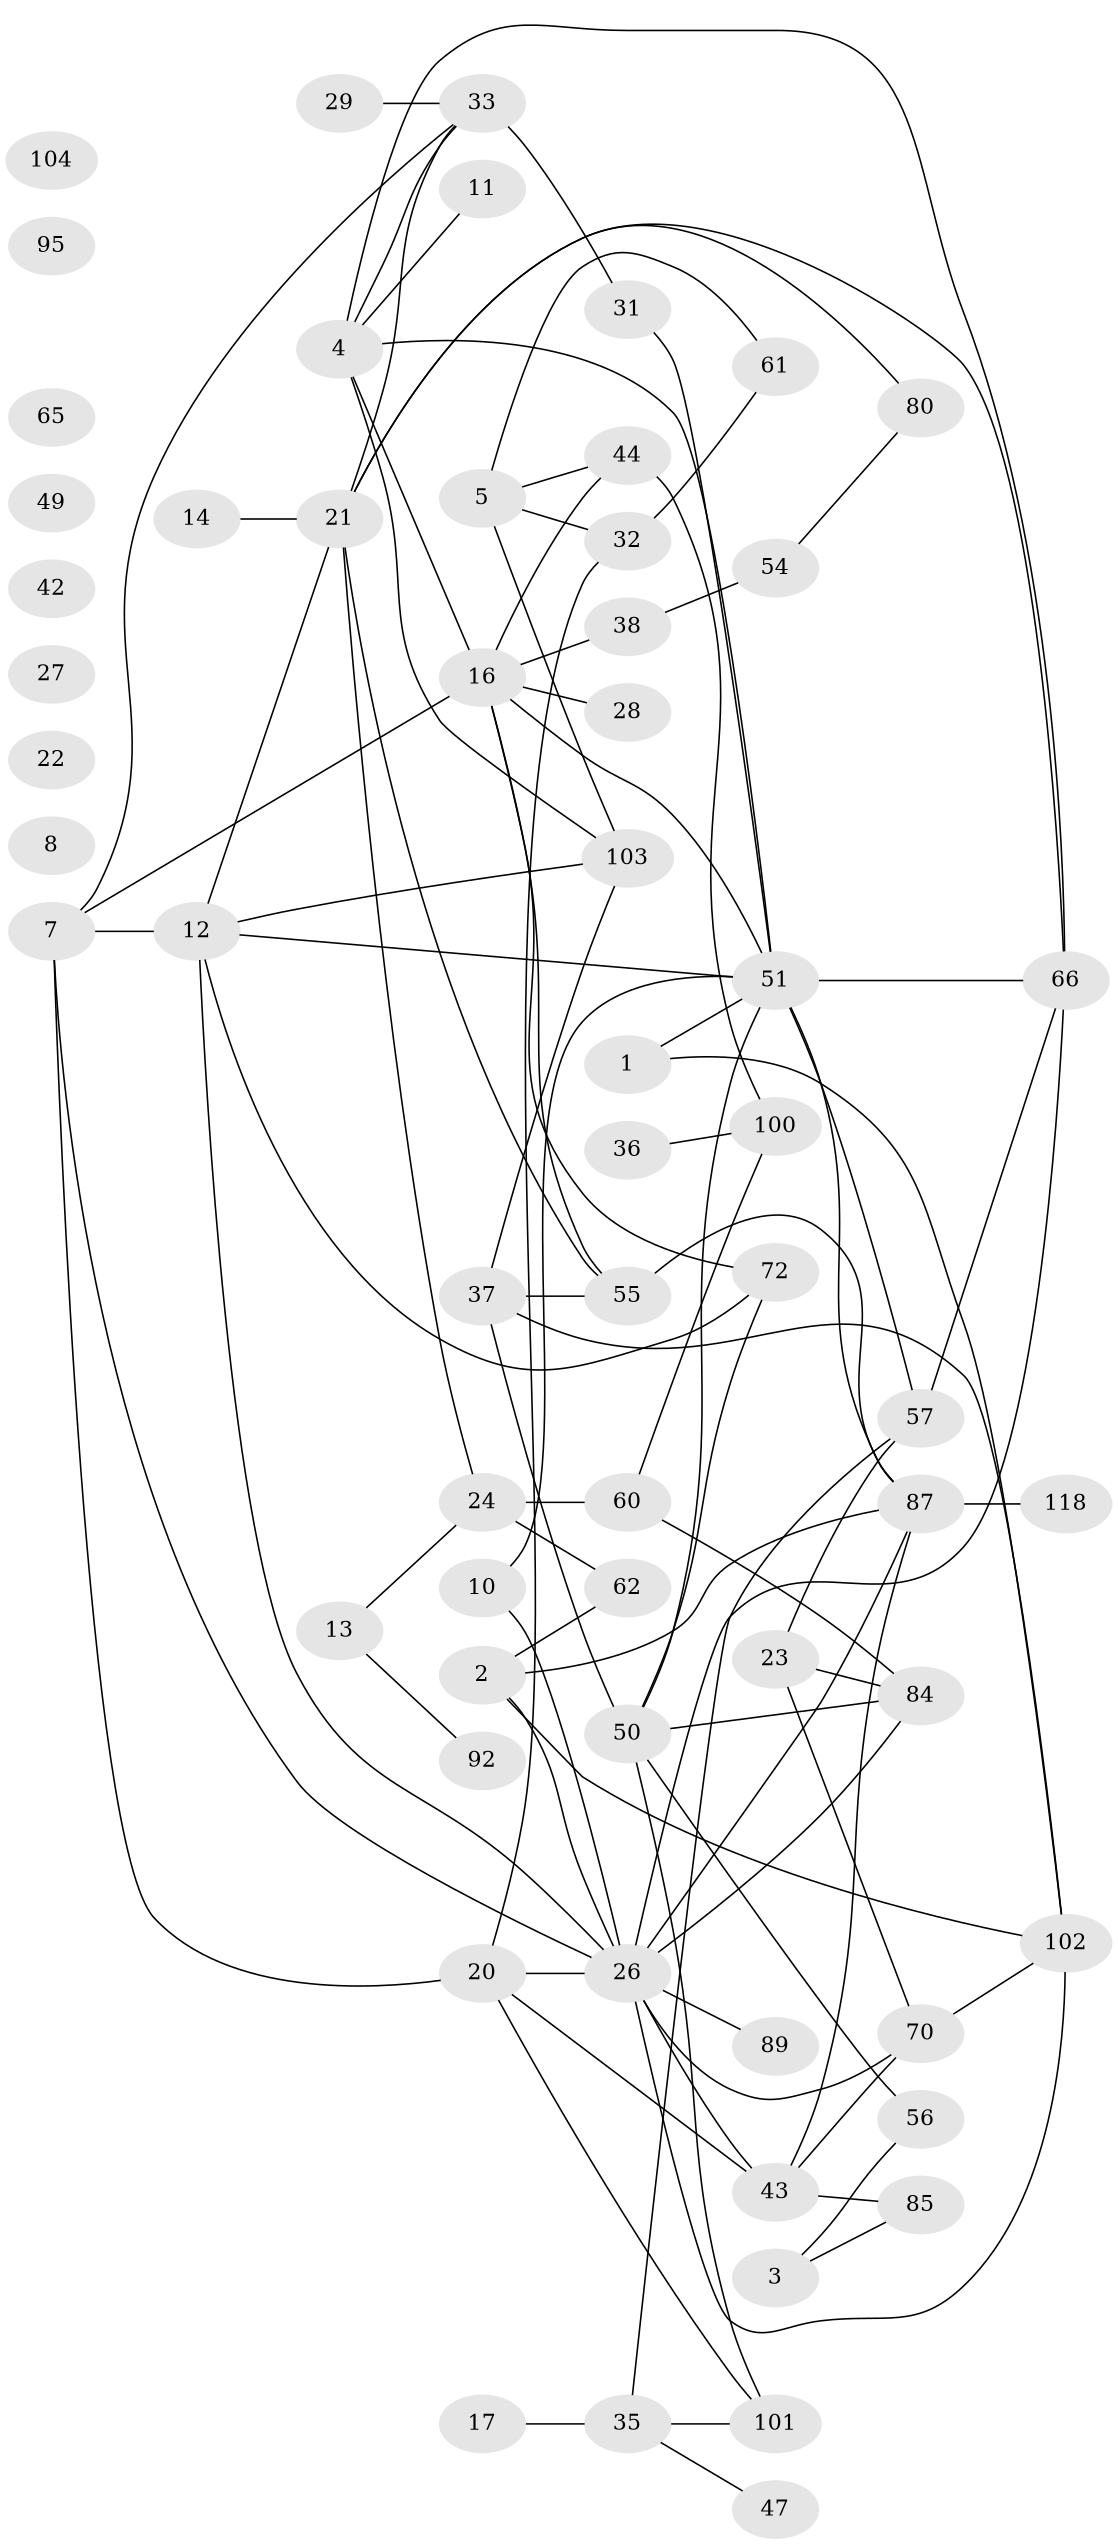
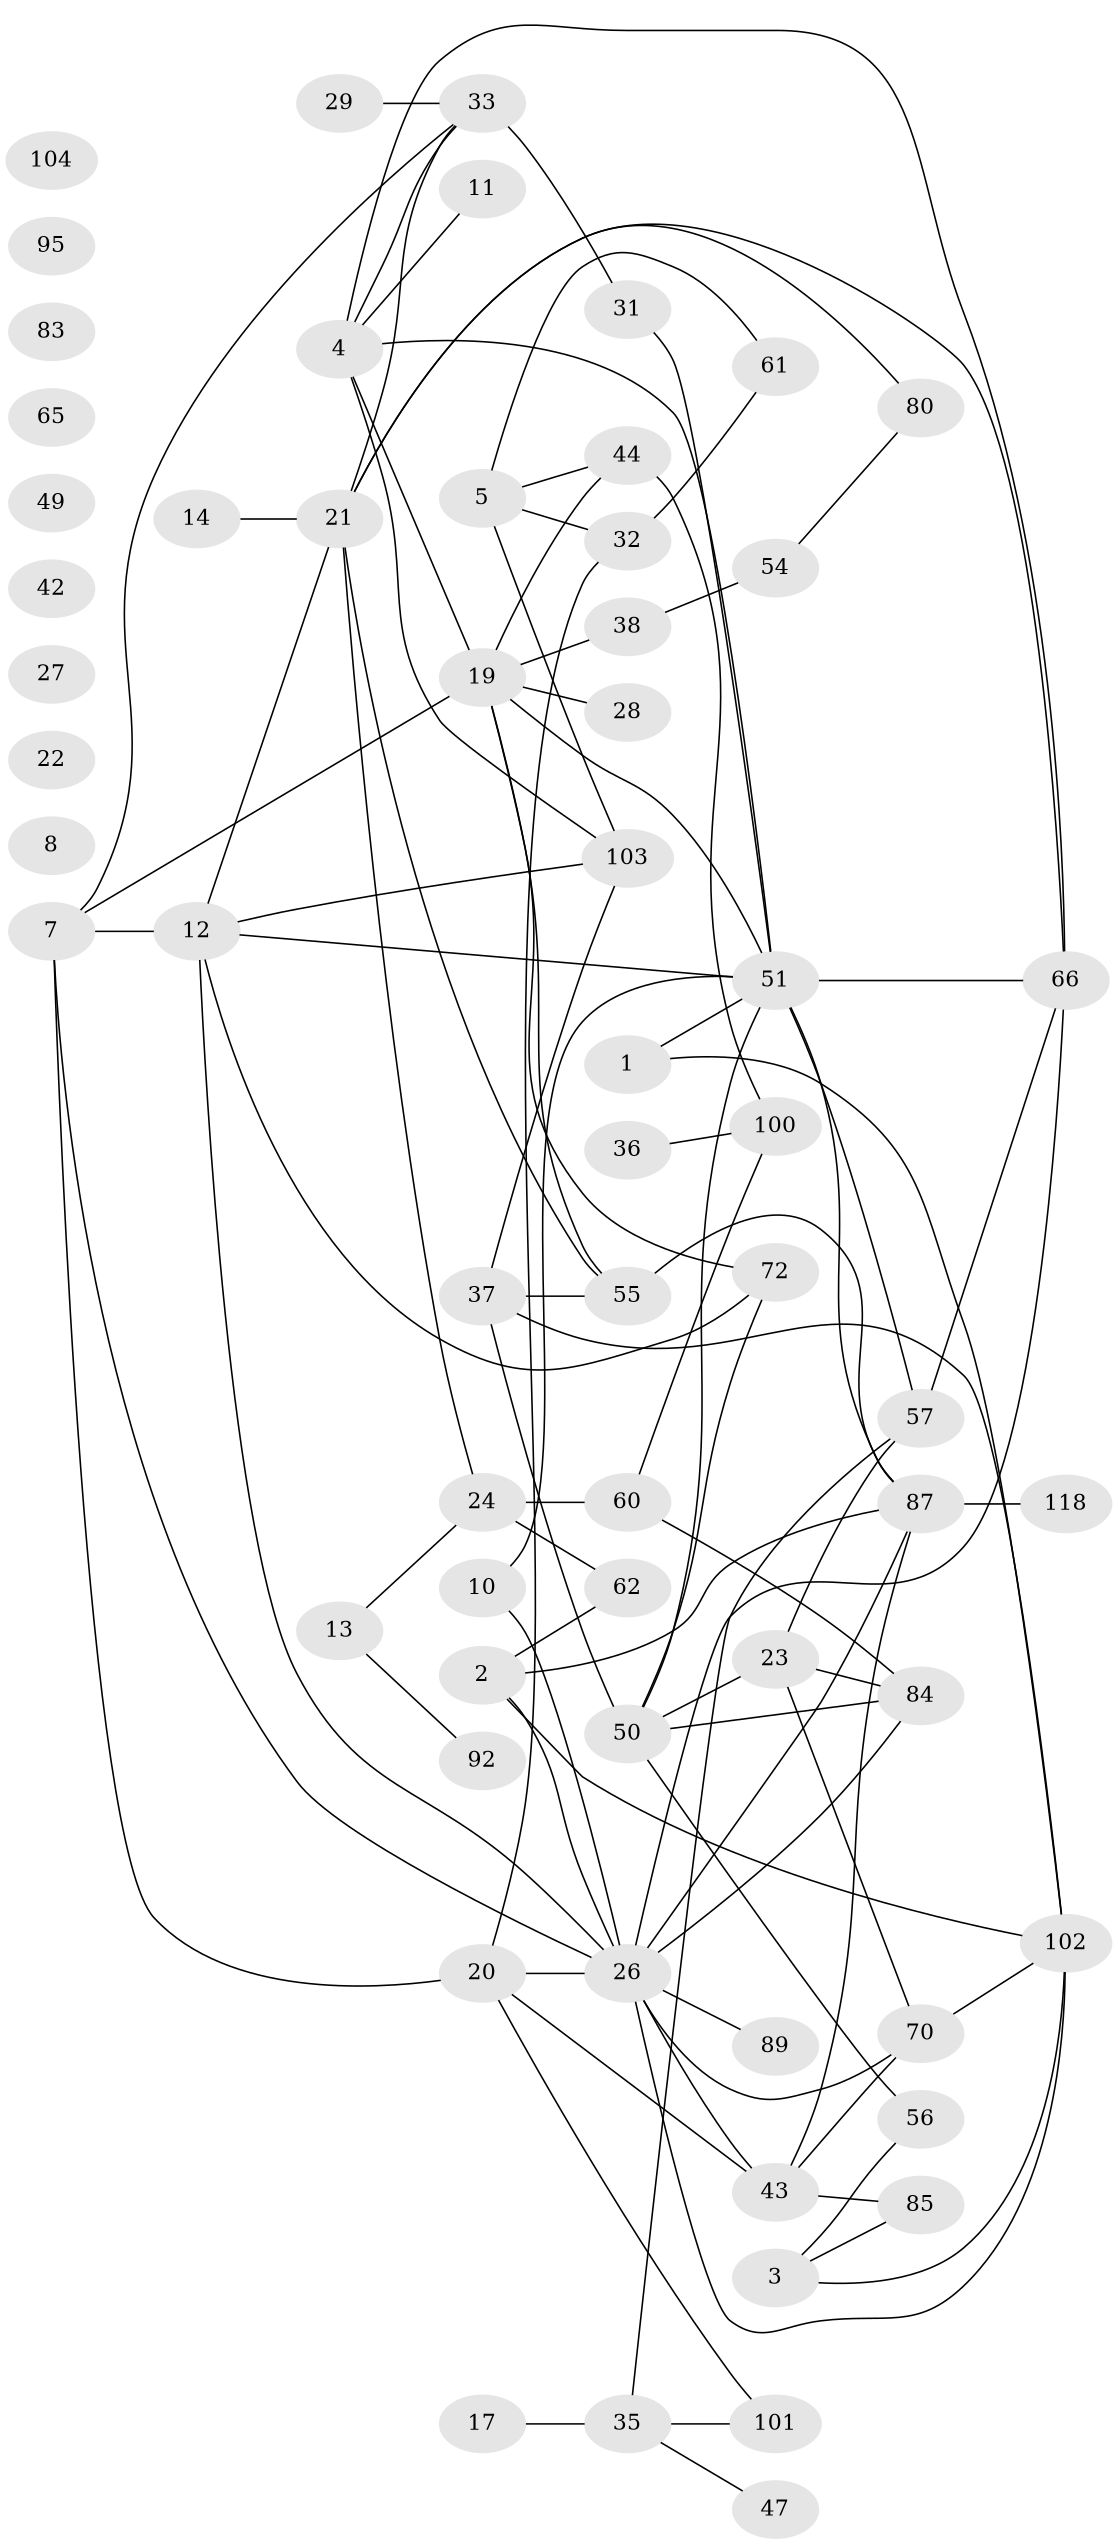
node "83": added
node "16": label "16" -> "19"
edge "50" -- "101": now "50" -- "23"
edge "102" -- "3": added
